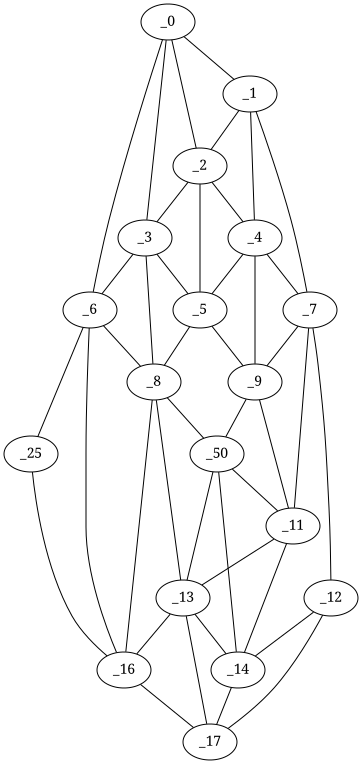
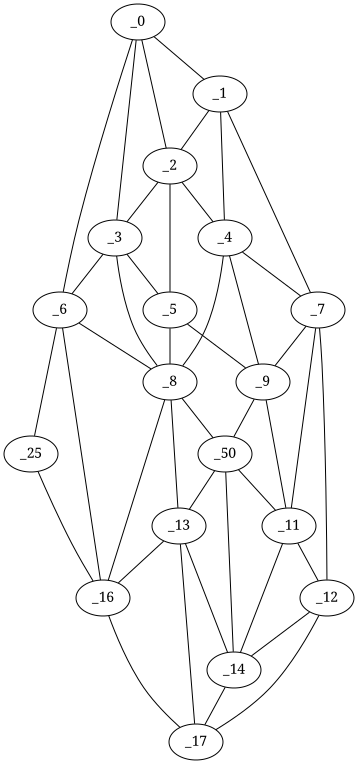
edge "_4" -- "_5": now "_4" -- "_8"
edge "_11" -- "_13": now "_11" -- "_12"
